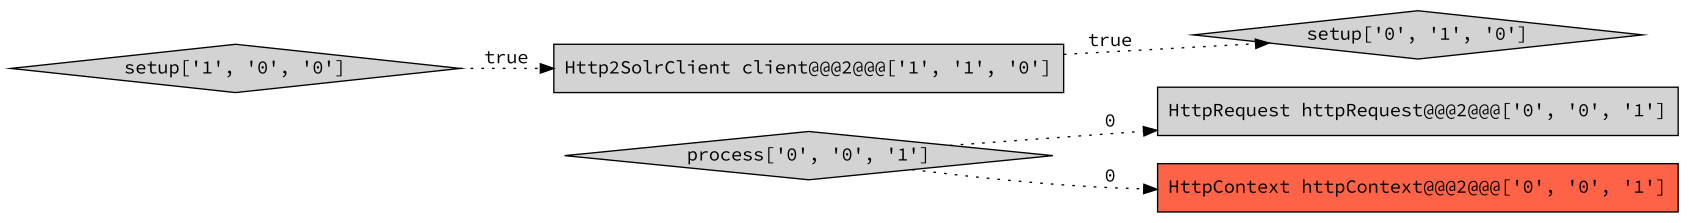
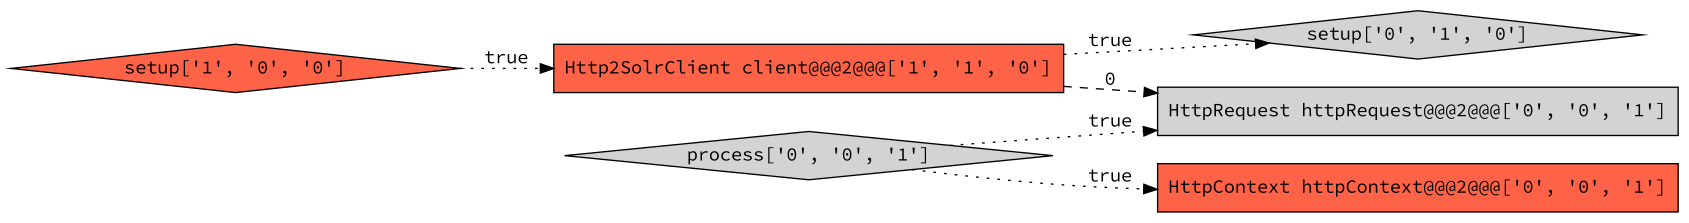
node "setup['1', '0', '0']": fillcolor lightgray -> tomato
node "Http2SolrClient client@@@2@@@['1', '1', '0']": fillcolor lightgray -> tomato
edge "Http2SolrClient client@@@2@@@['1', '1', '0']" -> "HttpRequest httpRequest@@@2@@@['0', '0', '1']": added, label "0"
edge "process['0', '0', '1']" -> "HttpRequest httpRequest@@@2@@@['0', '0', '1']": label "0" -> "true"
edge "process['0', '0', '1']" -> "HttpContext httpContext@@@2@@@['0', '0', '1']": label "0" -> "true"
